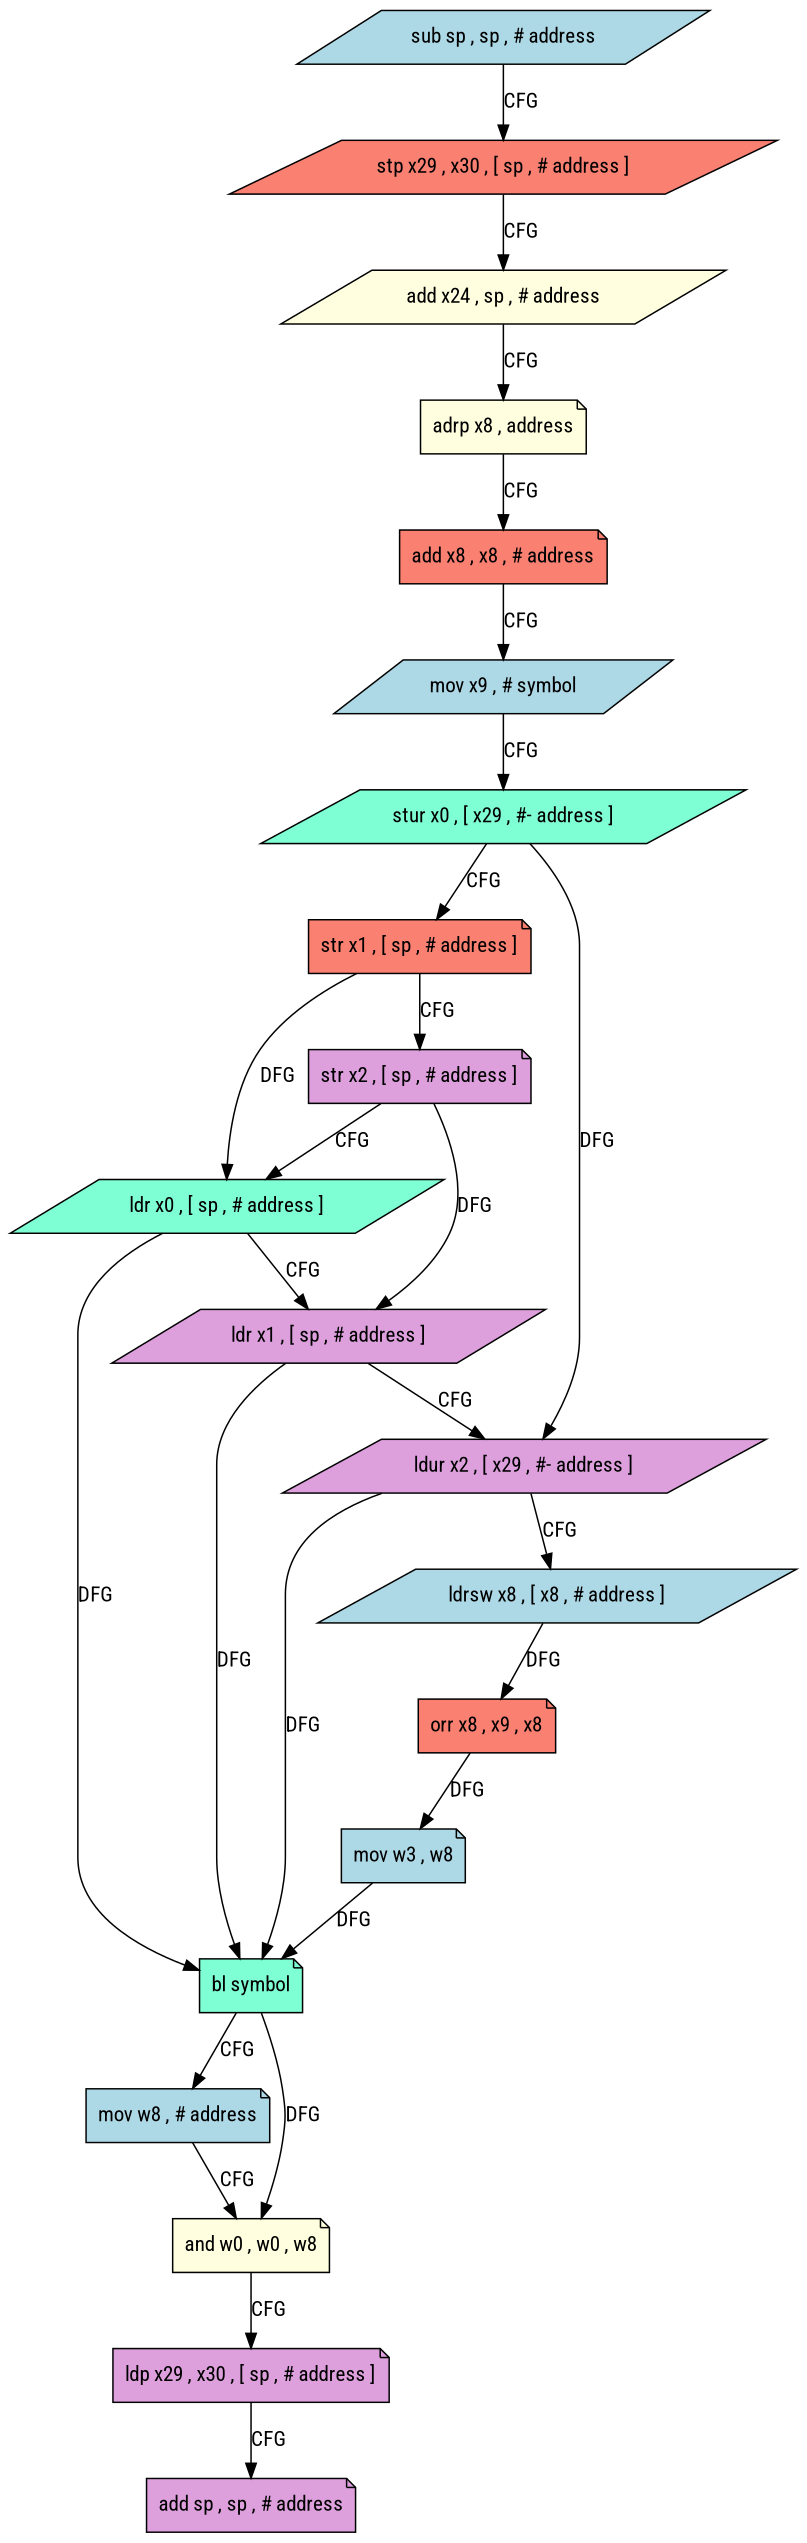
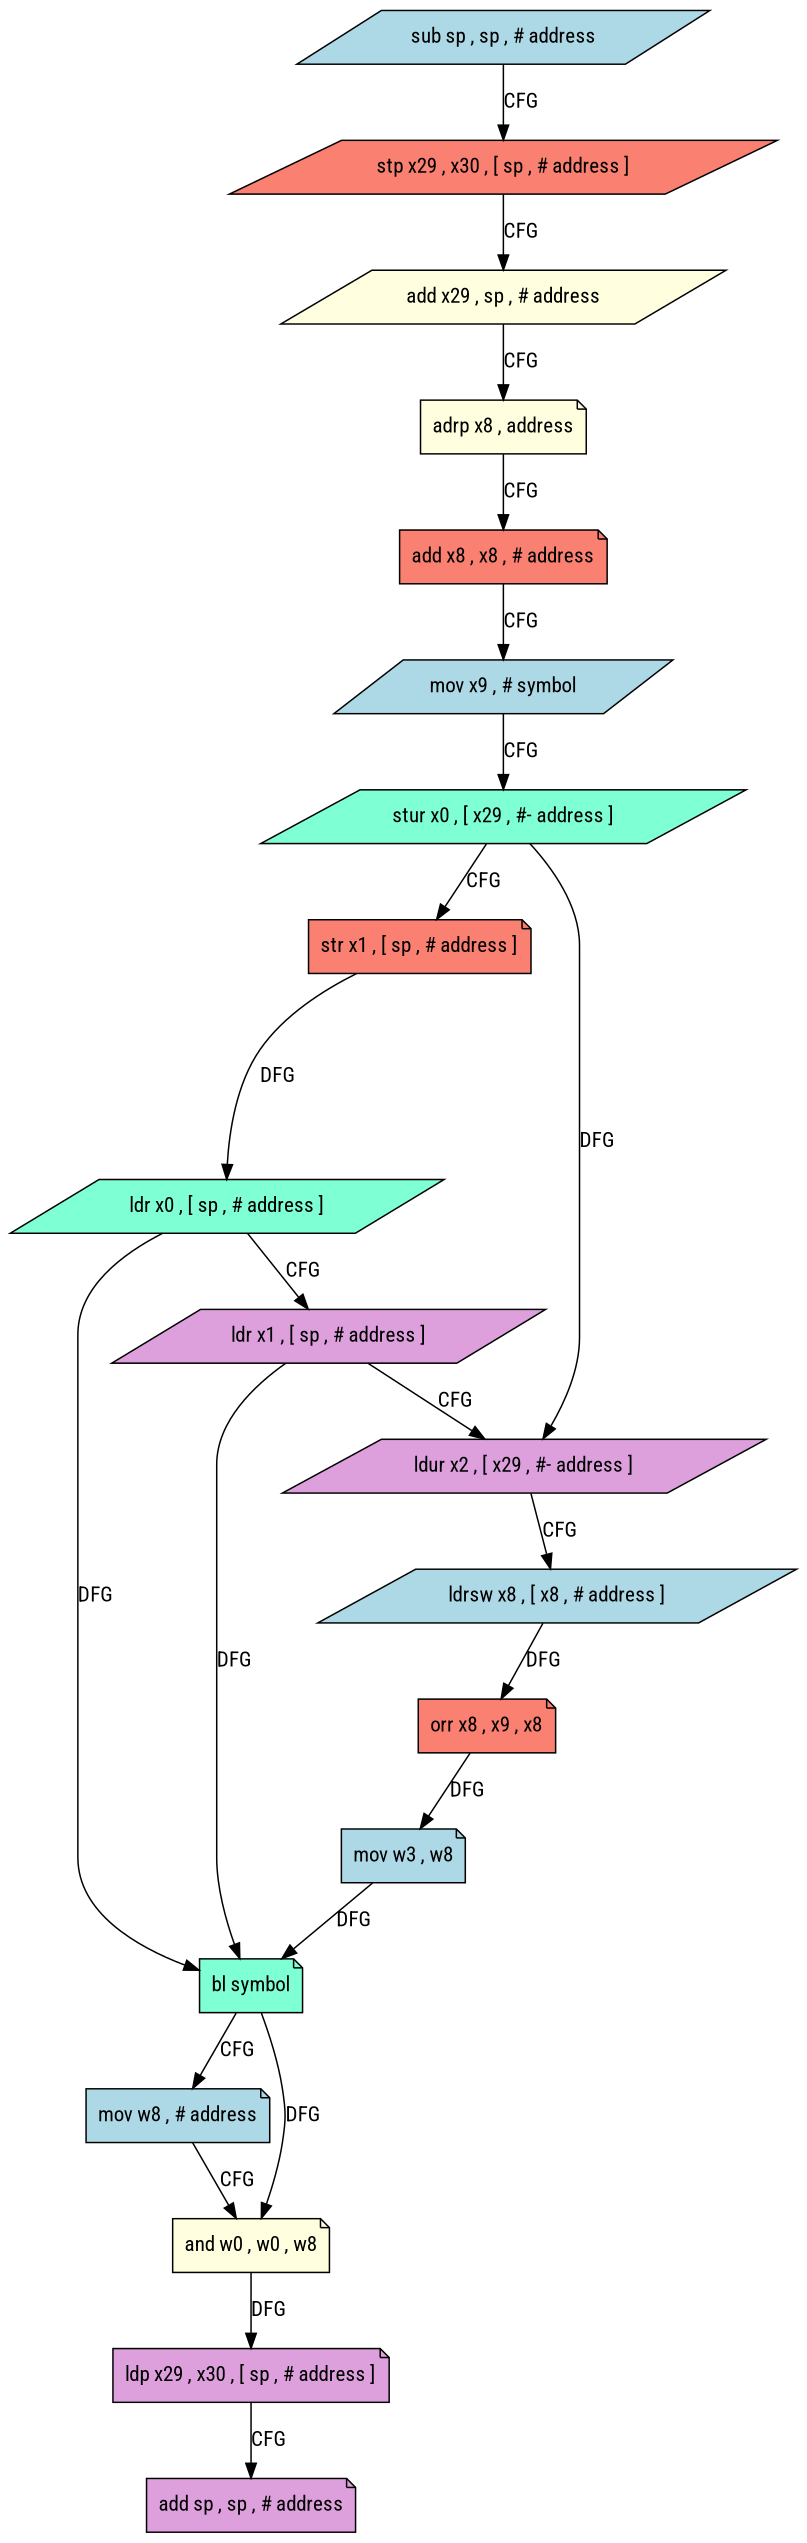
node "add x24 , sp , # address": label "add x24 , sp , # address" -> "add x29 , sp , # address"
node "str x2 , [ sp , # address ]": removed
edge "ldur x2 , [ x29 , #- address ]" -> "bl symbol": removed, label "DFG"
edge "and w0 , w0 , w8" -> "ldp x29 , x30 , [ sp , # address ]": label "CFG" -> "DFG"
